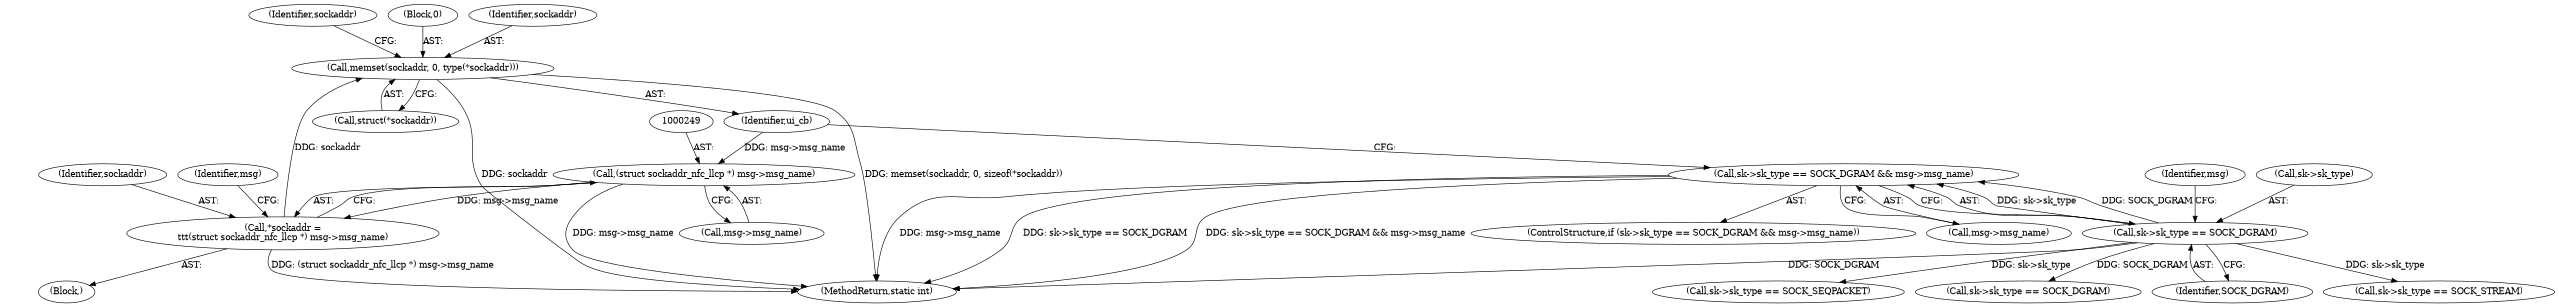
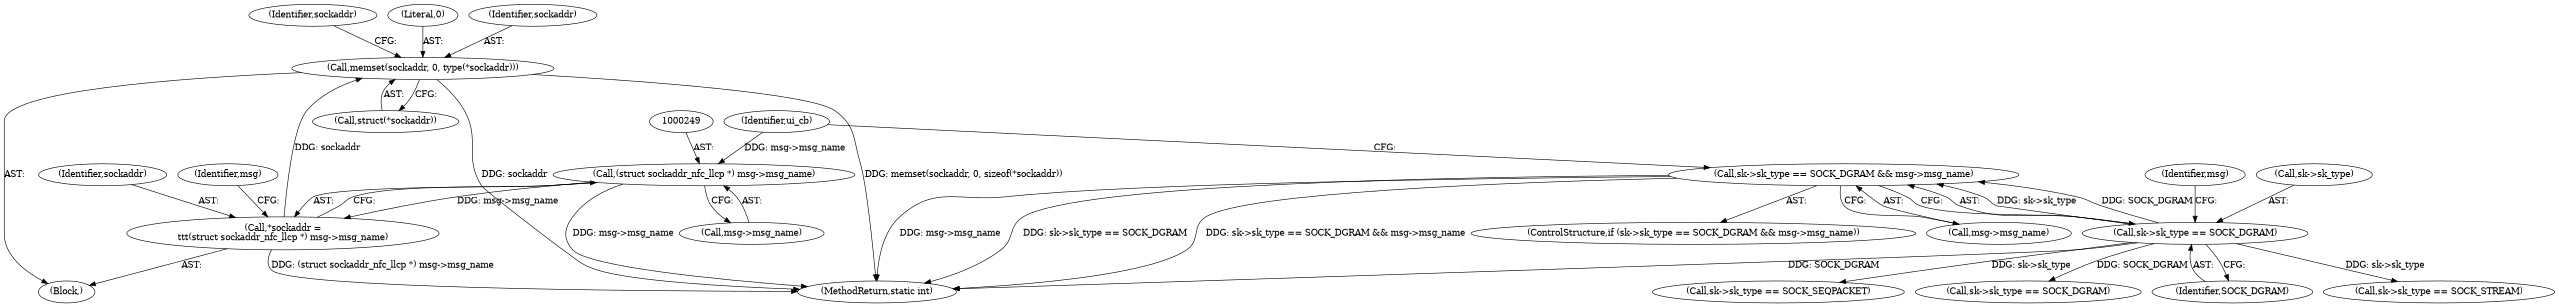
node "(Block,0)": label "(Block,0)" -> "(Literal,0)"
edge "(Call,memset(sockaddr, 0, type(*sockaddr)))" -> "(Identifier,ui_cb)": now "(Call,memset(sockaddr, 0, type(*sockaddr)))" -> "(Block,)"
